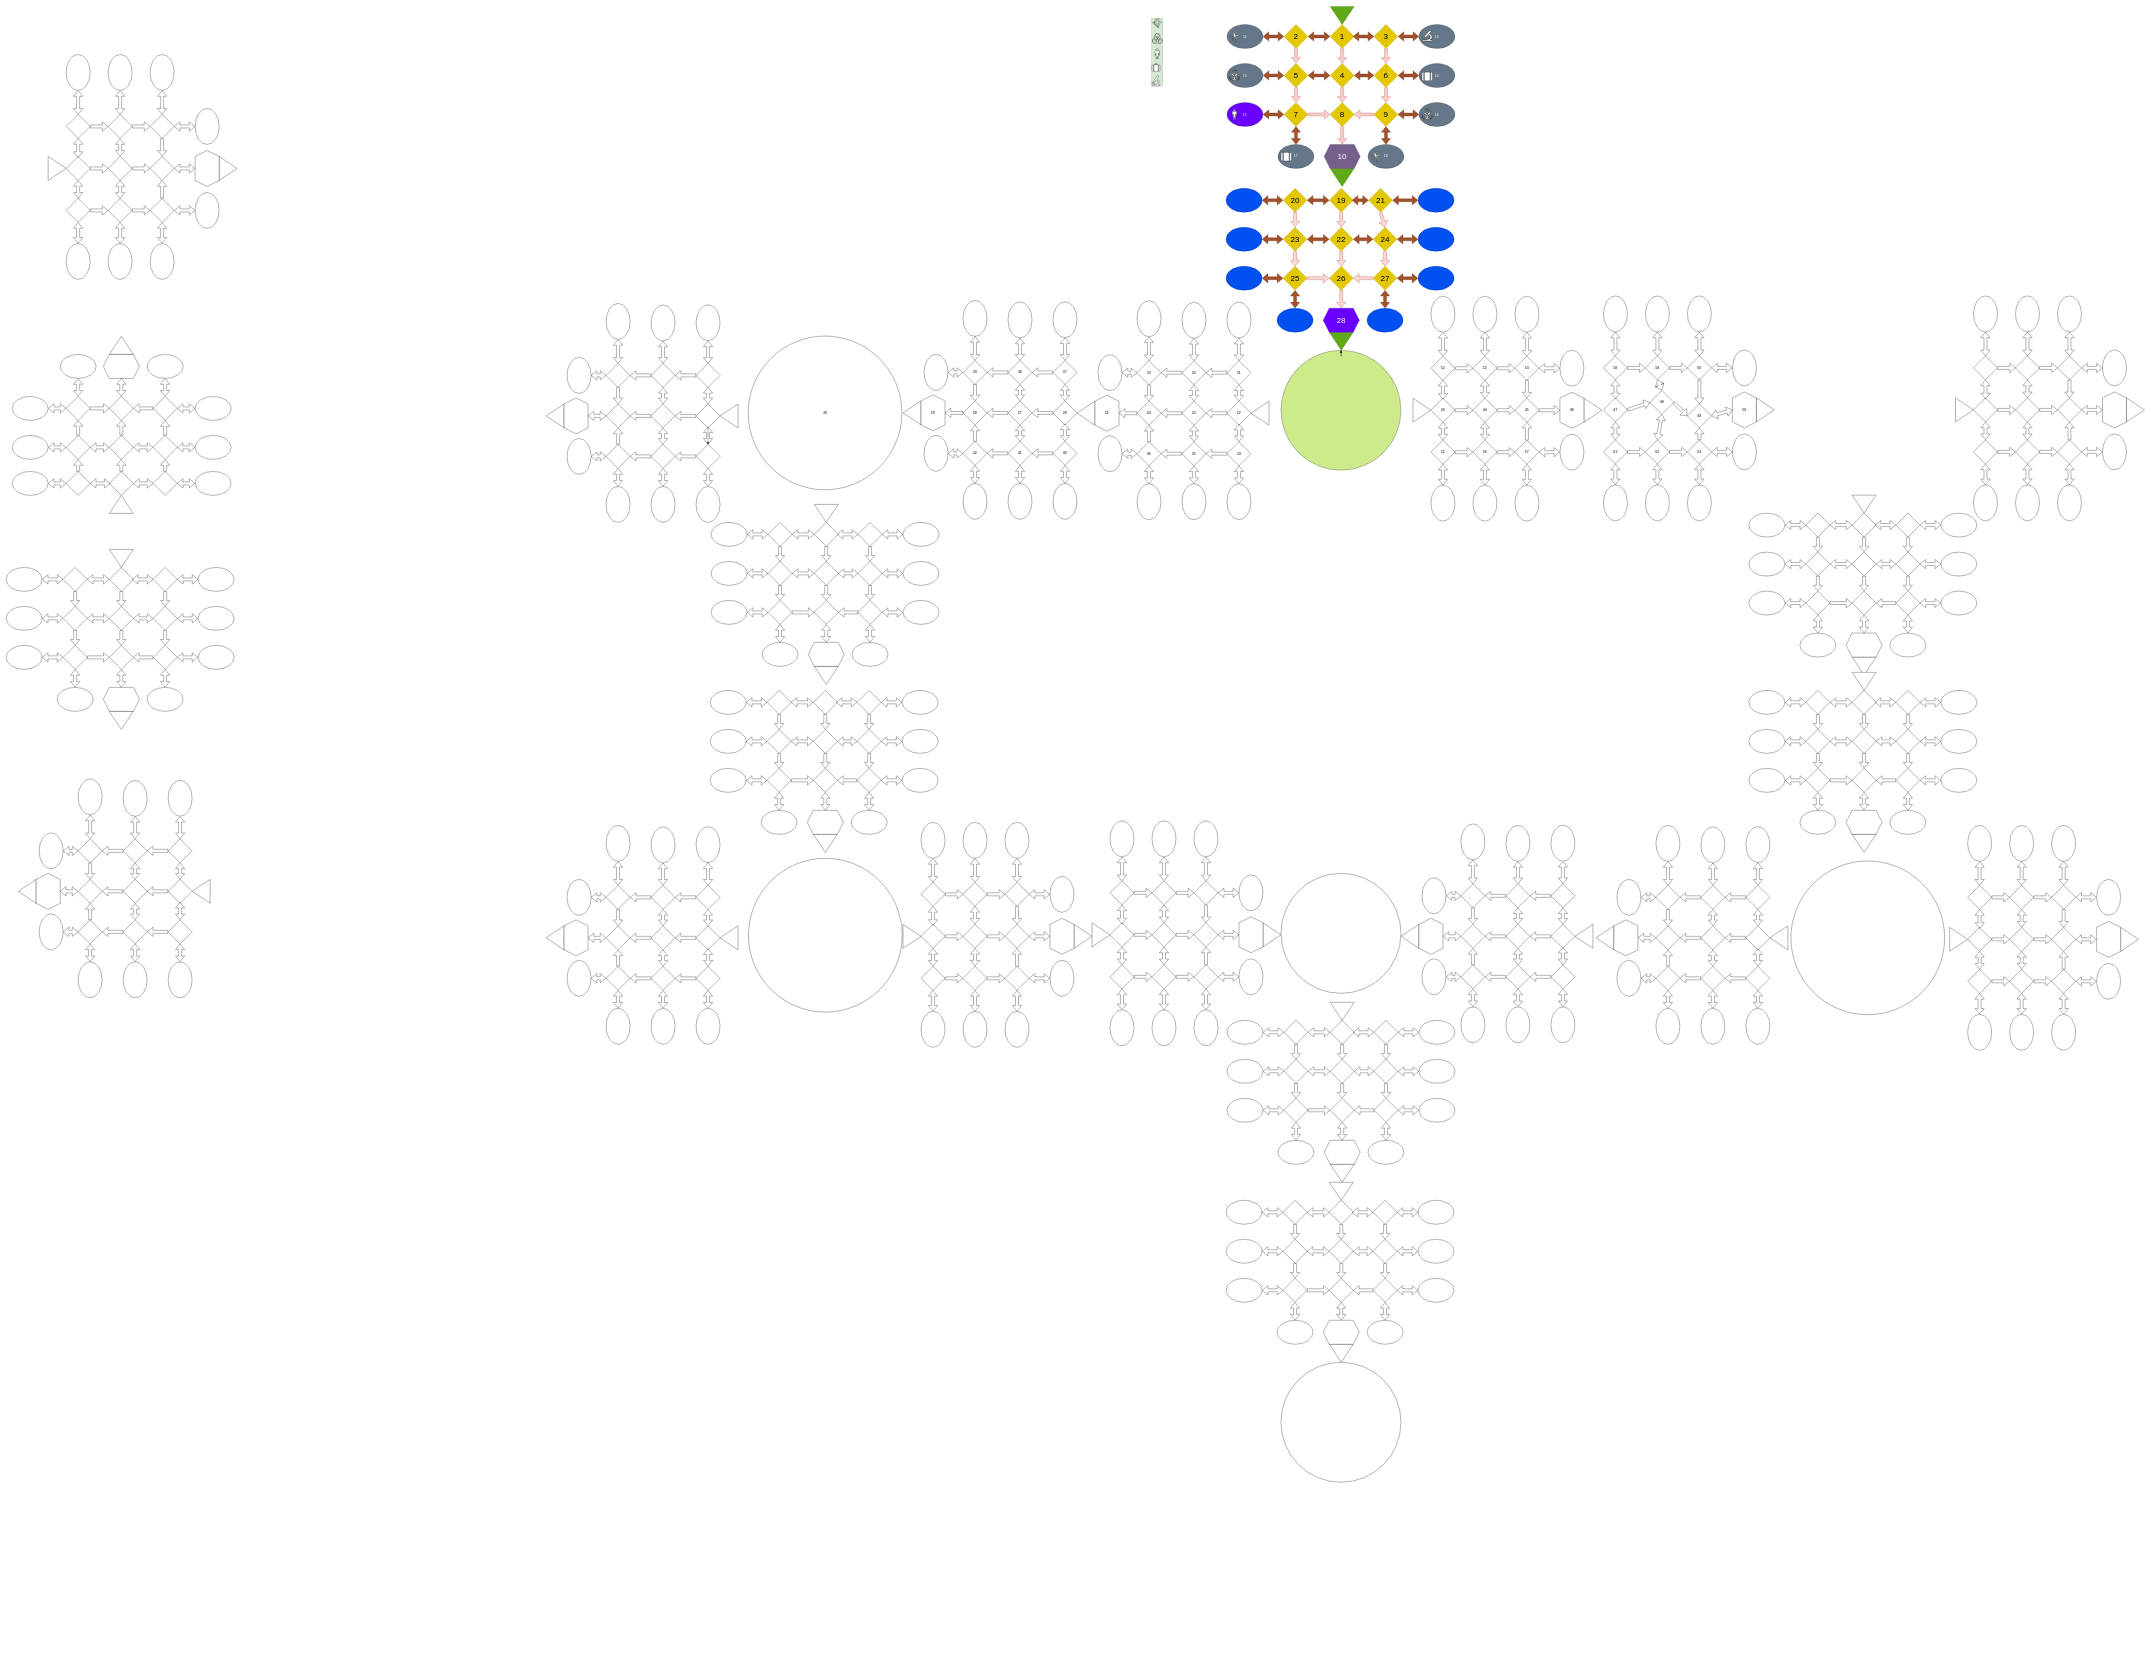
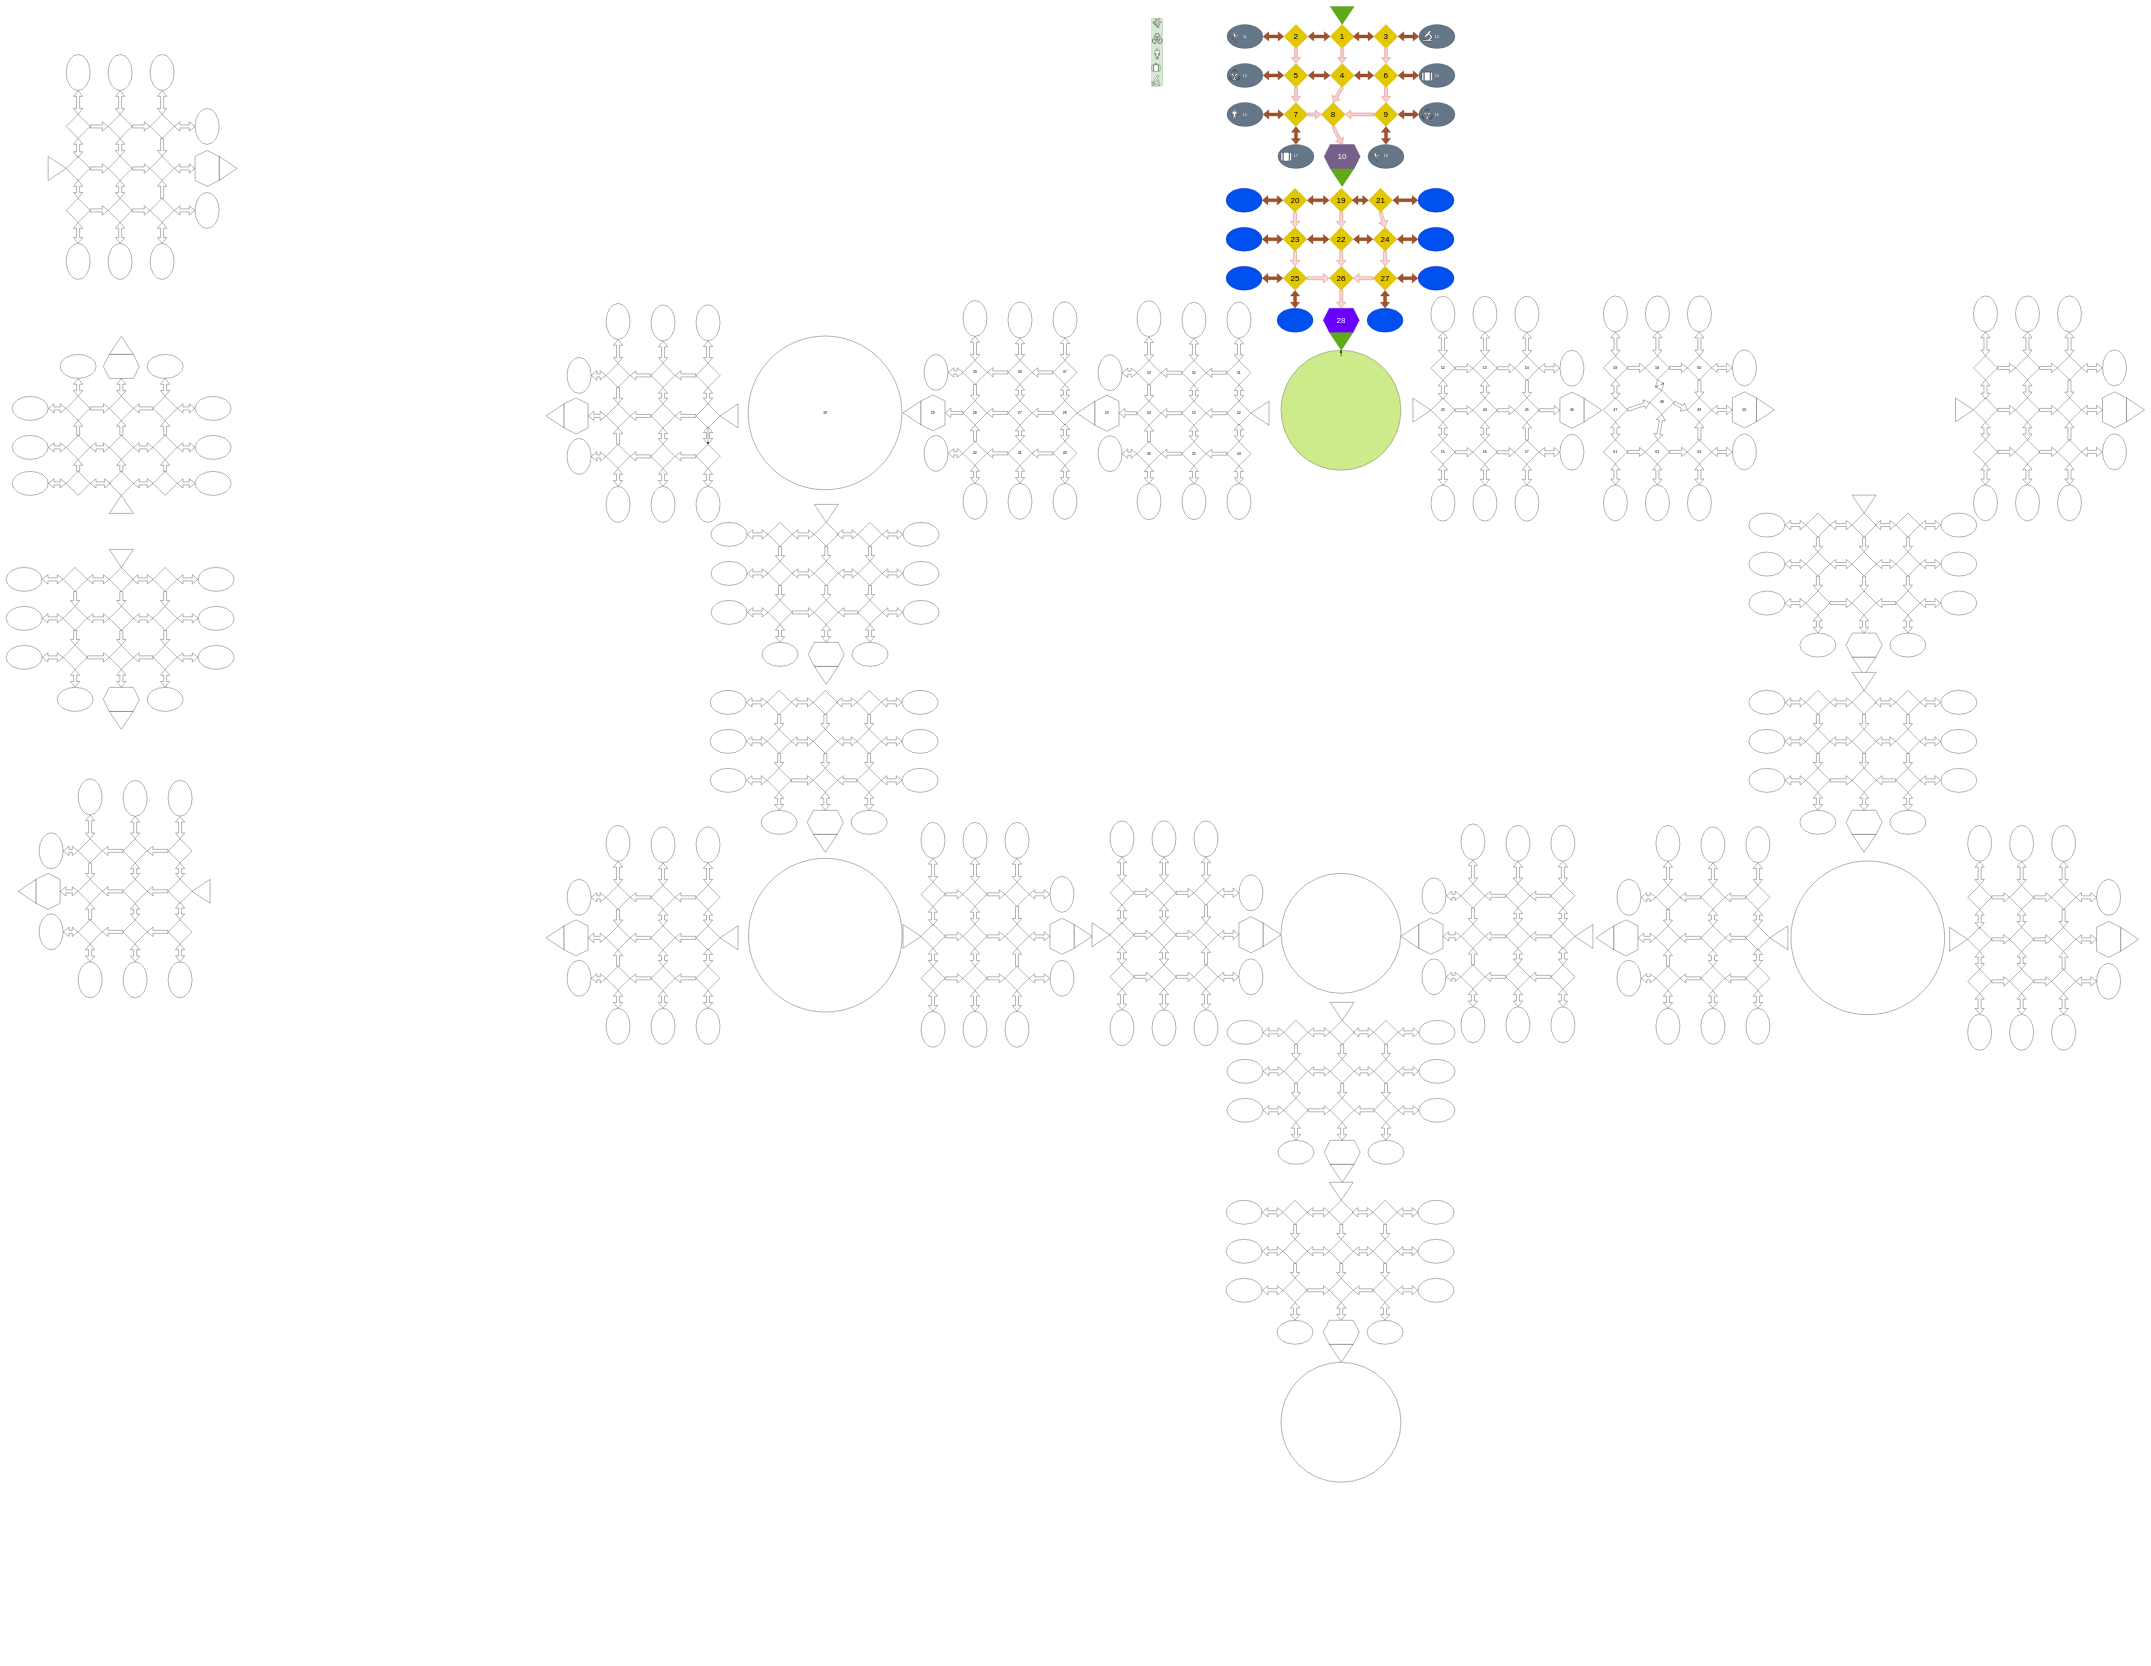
node "15": fillcolor #6a00ff -> #647687
node "8": moved (1342, 114) -> (1333, 114)
node "49": moved (1700, 416) -> (1700, 410)
